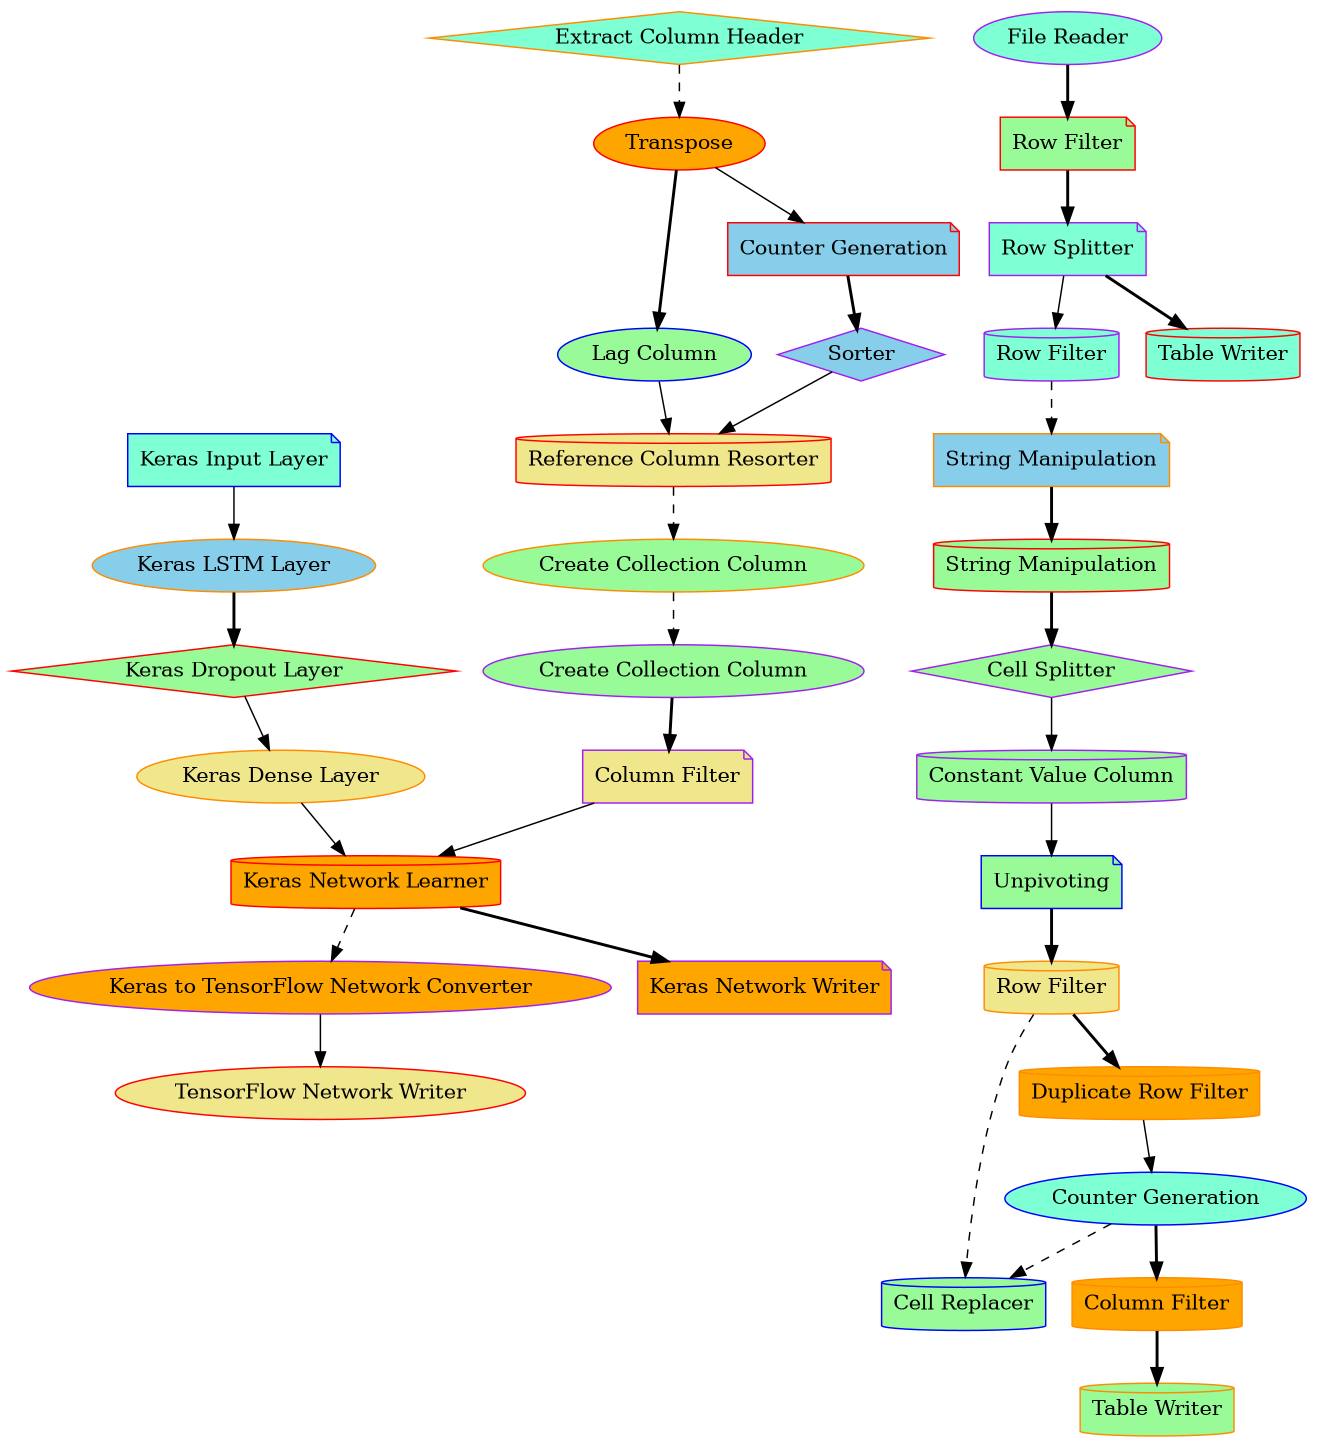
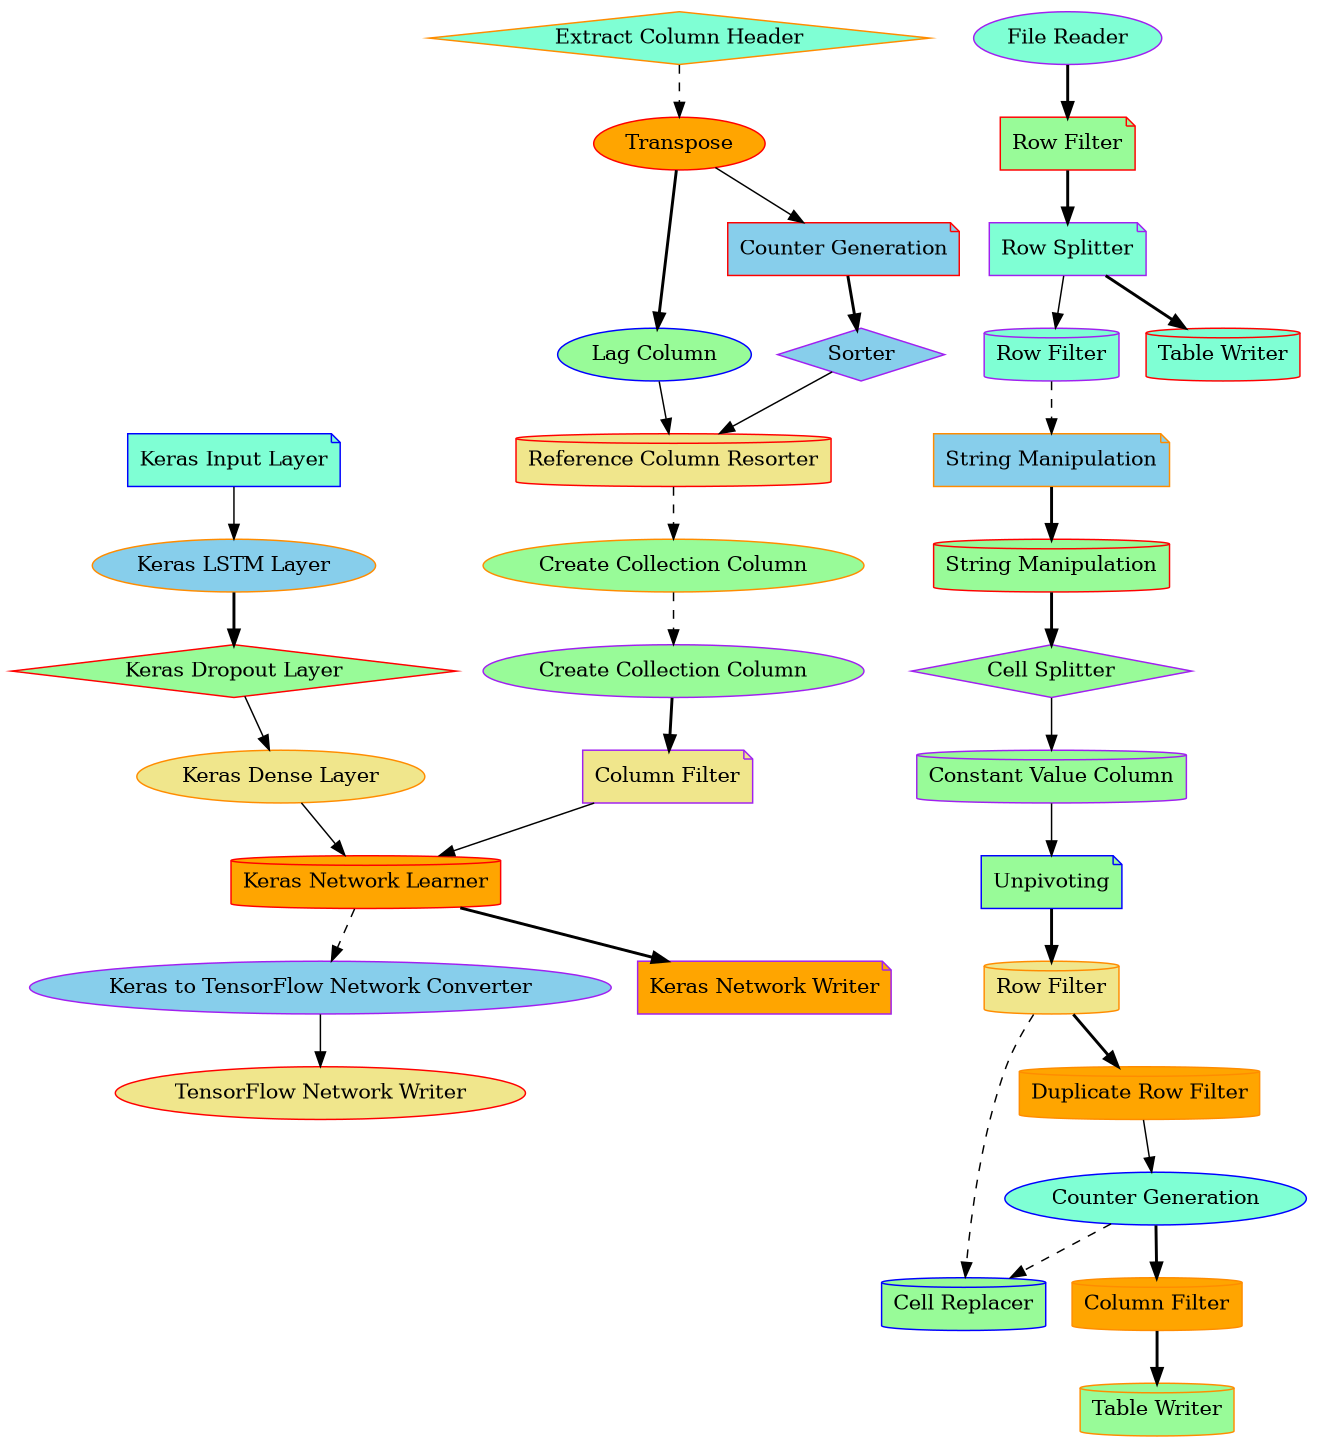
node "Keras to TensorFlow Network Converter": fillcolor orange -> skyblue
